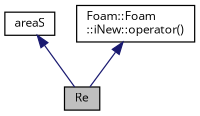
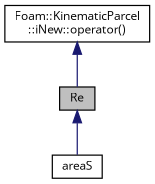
node "Foam::Foam ::iNew::operator()": label "Foam::Foam ::iNew::operator()" -> "Foam::KinematicParcel ::iNew::operator()"
edge "Re" -> "areaS": reversed
